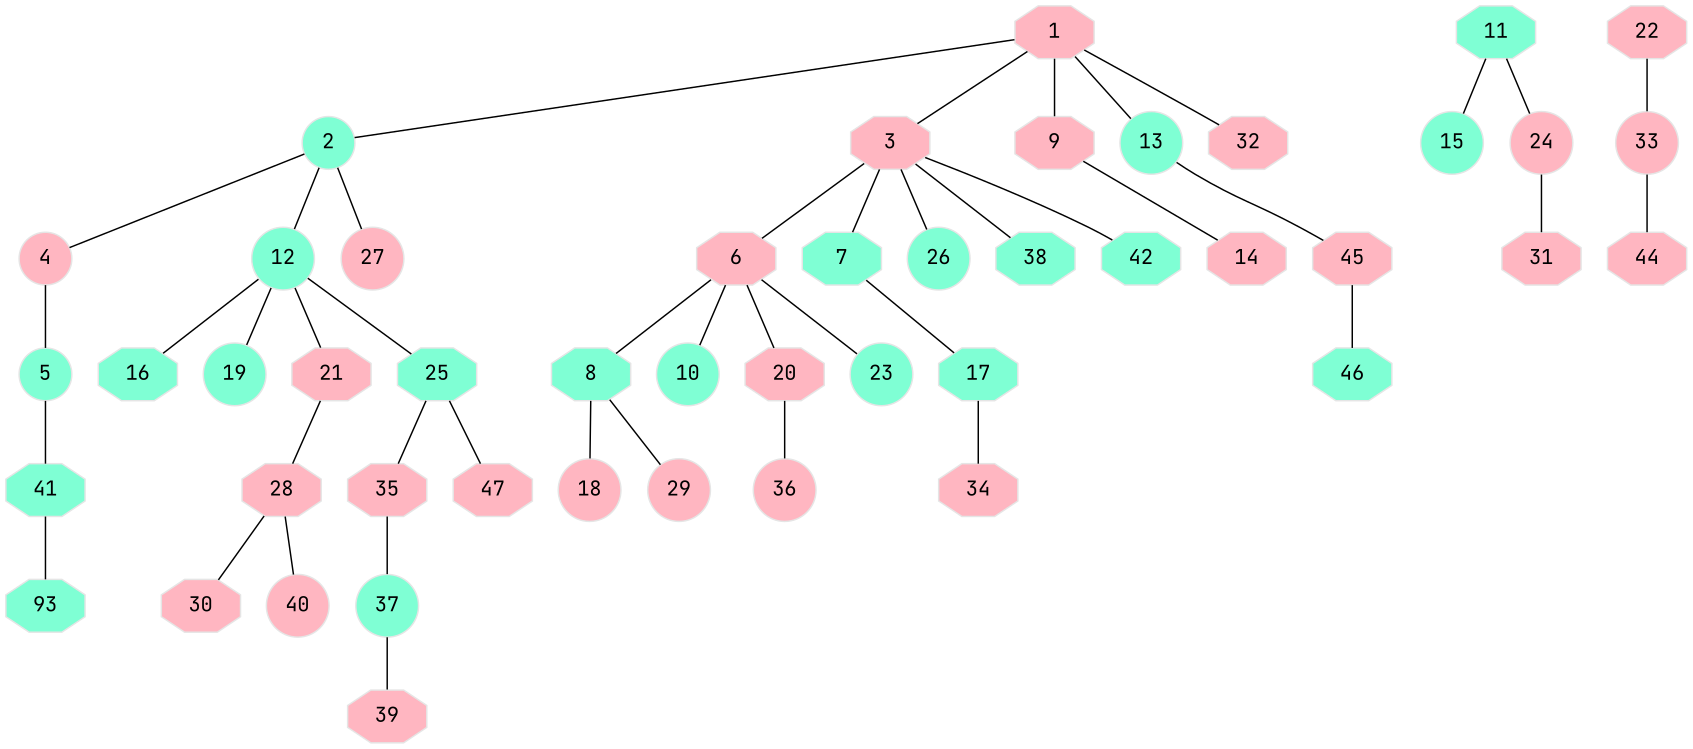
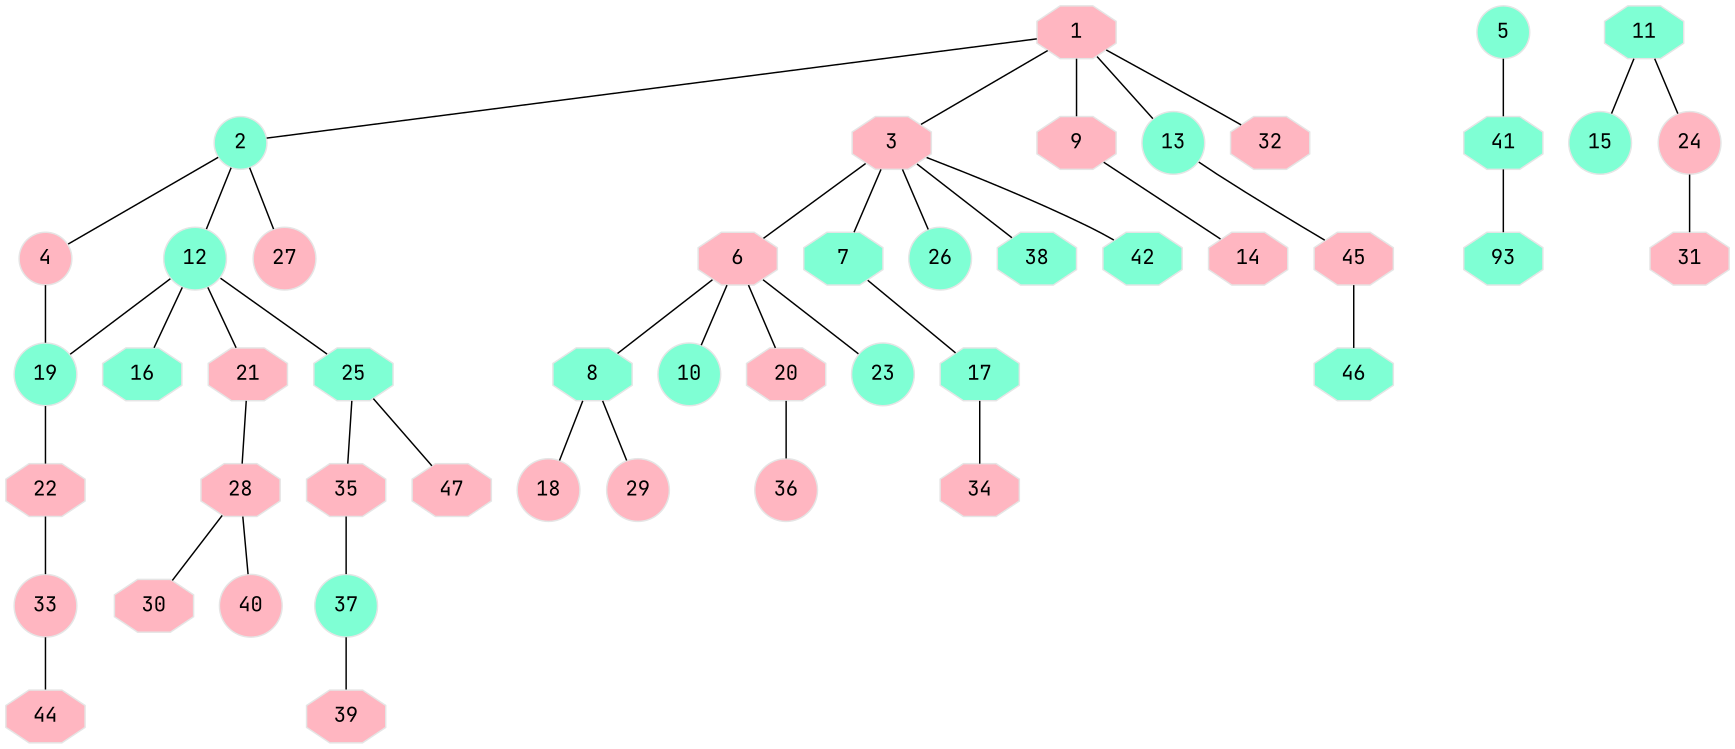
edge "4" -- "5": now "4" -- "19"
edge "19" -- "22": added
